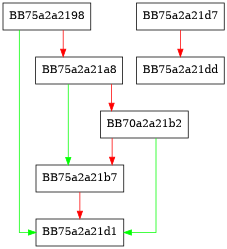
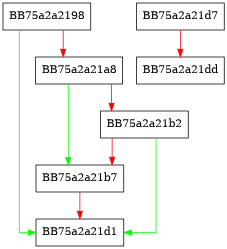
node "BB70a2a21b2": label "BB70a2a21b2" -> "BB75a2a21b2"
